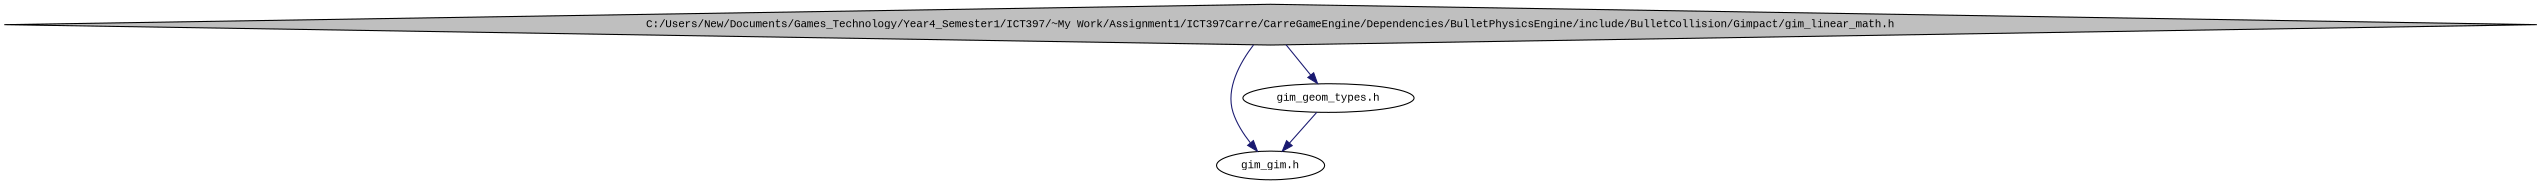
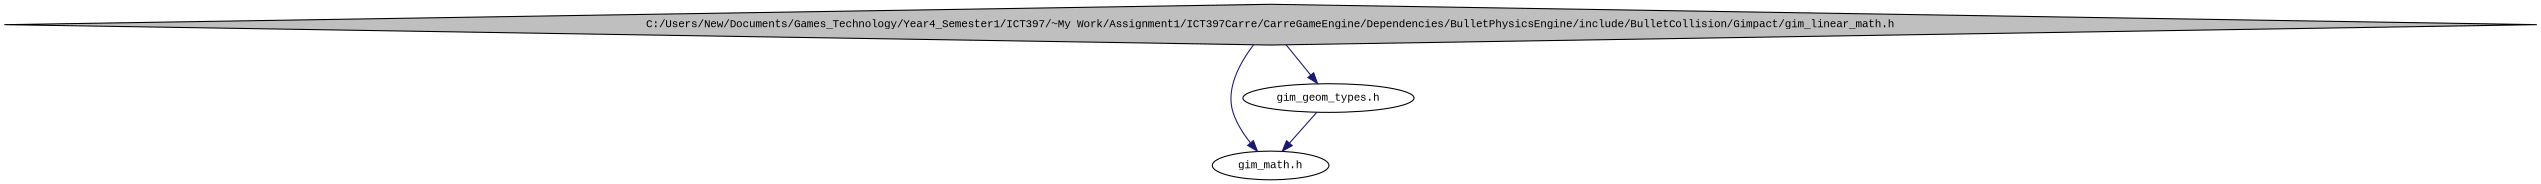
node "gim_gim.h": label "gim_gim.h" -> "gim_math.h"
